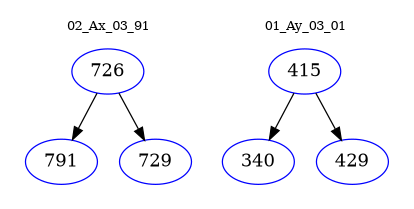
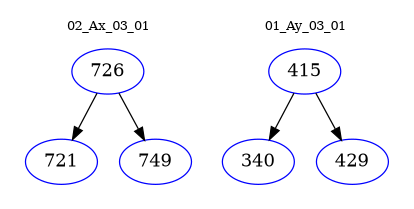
cluster "02_Ax_03_91": label "02_Ax_03_91" -> "02_Ax_03_01"
node "791": label "791" -> "721"
node "729": label "729" -> "749"
